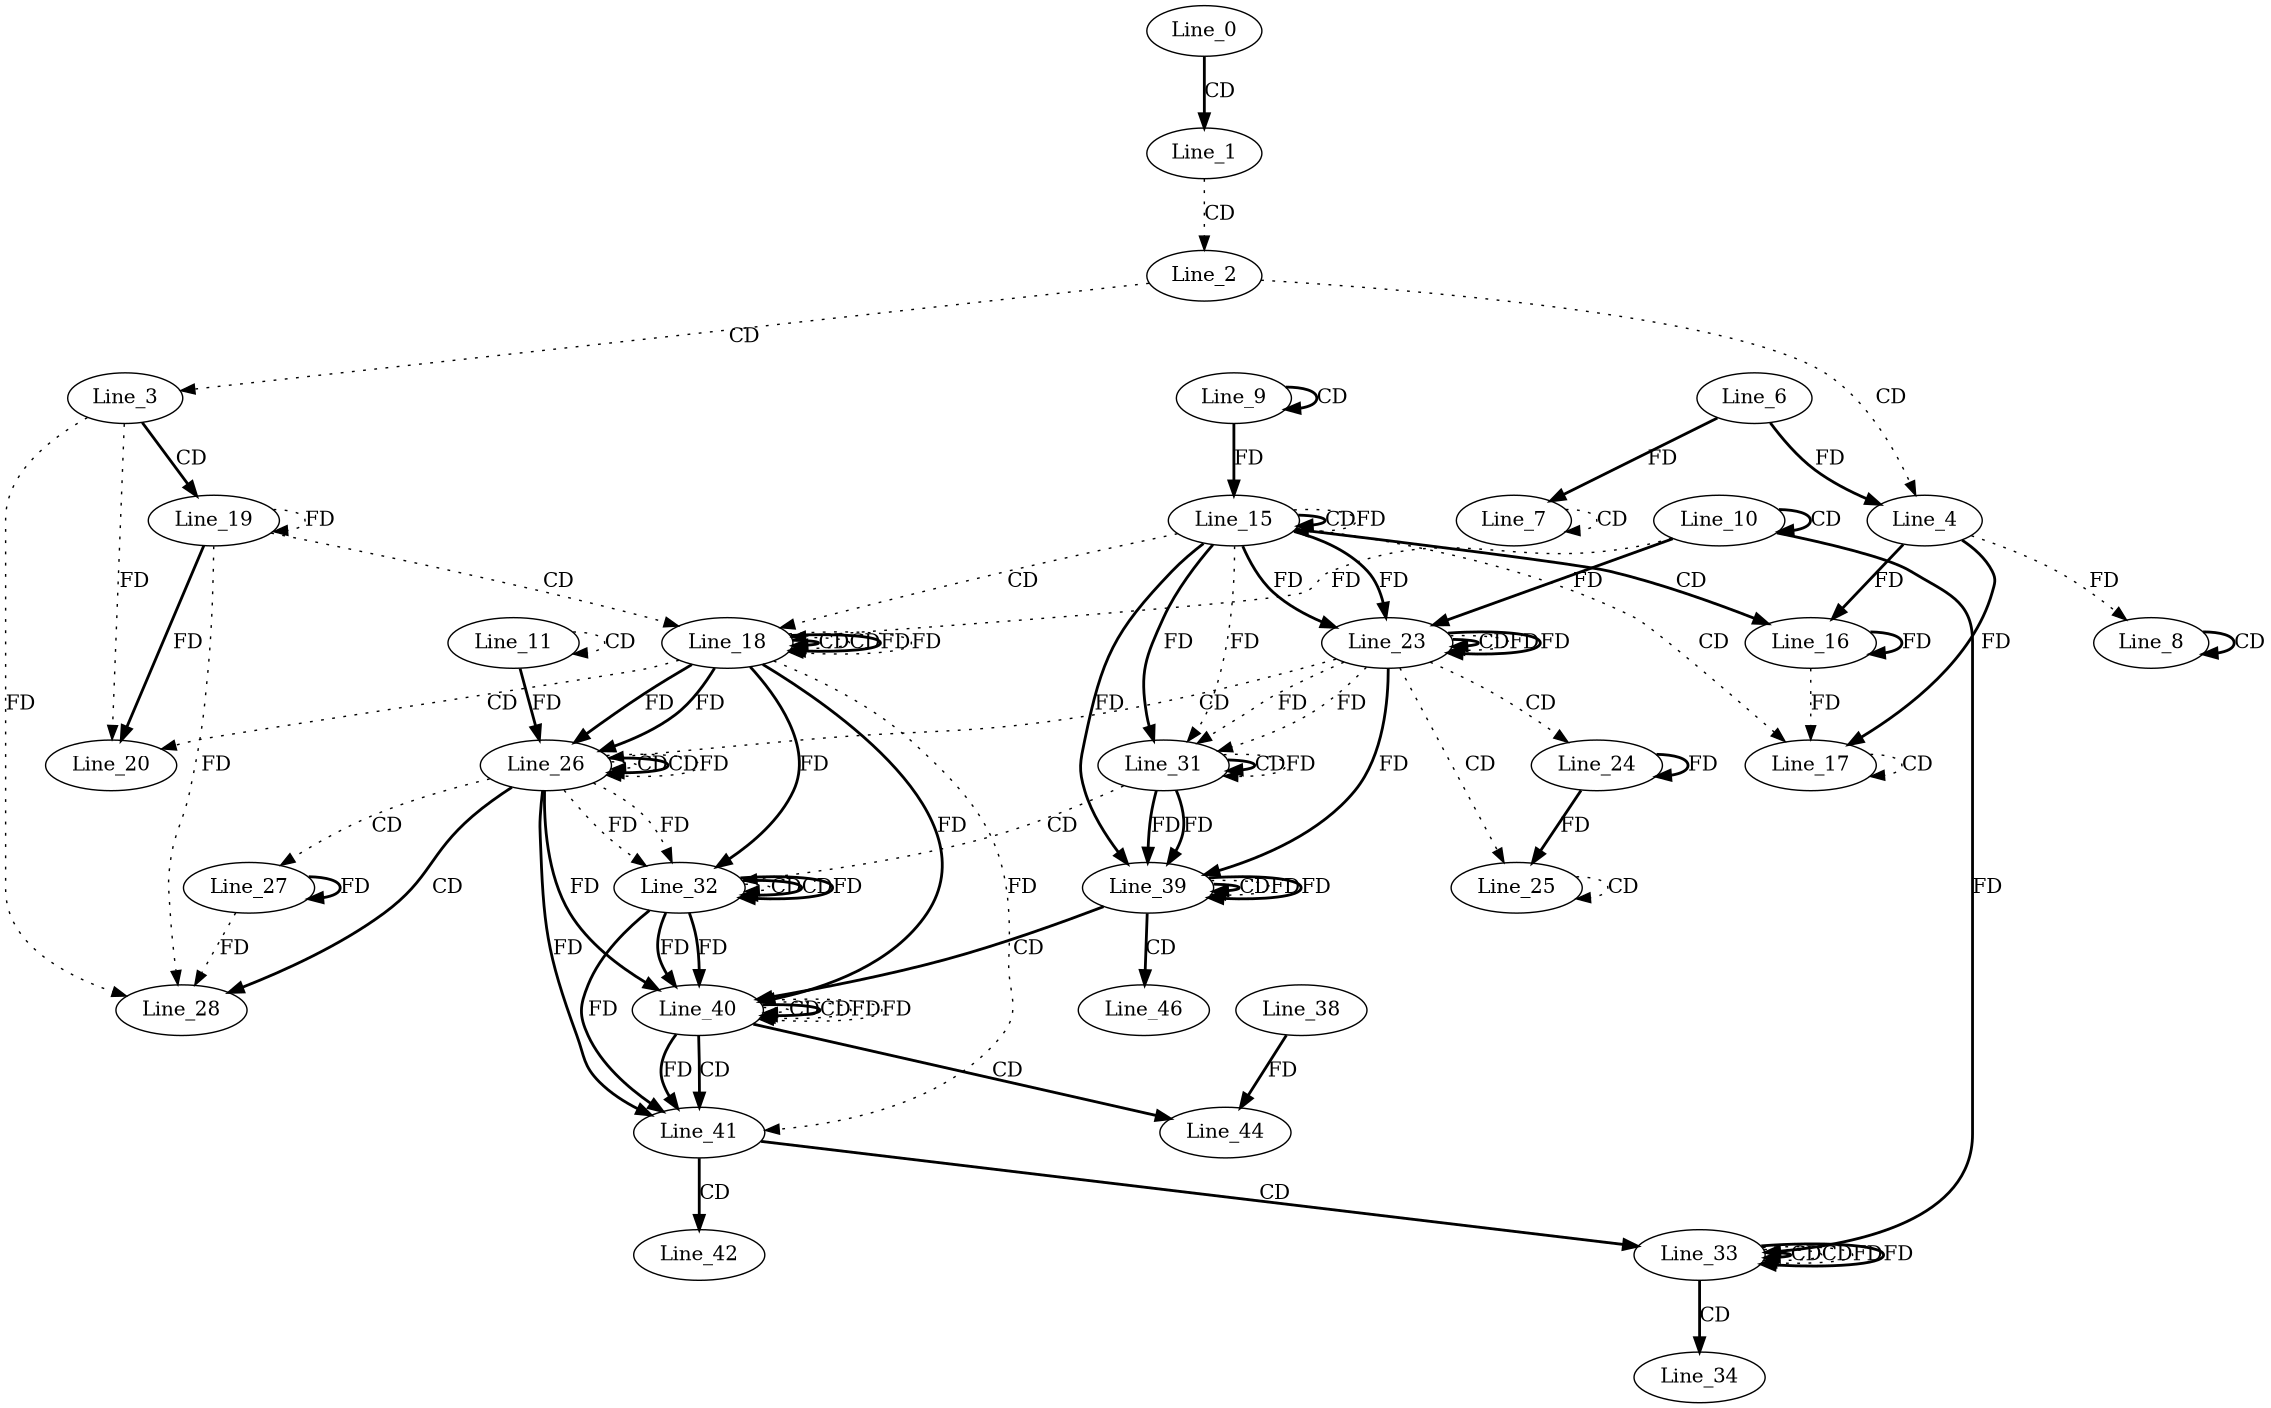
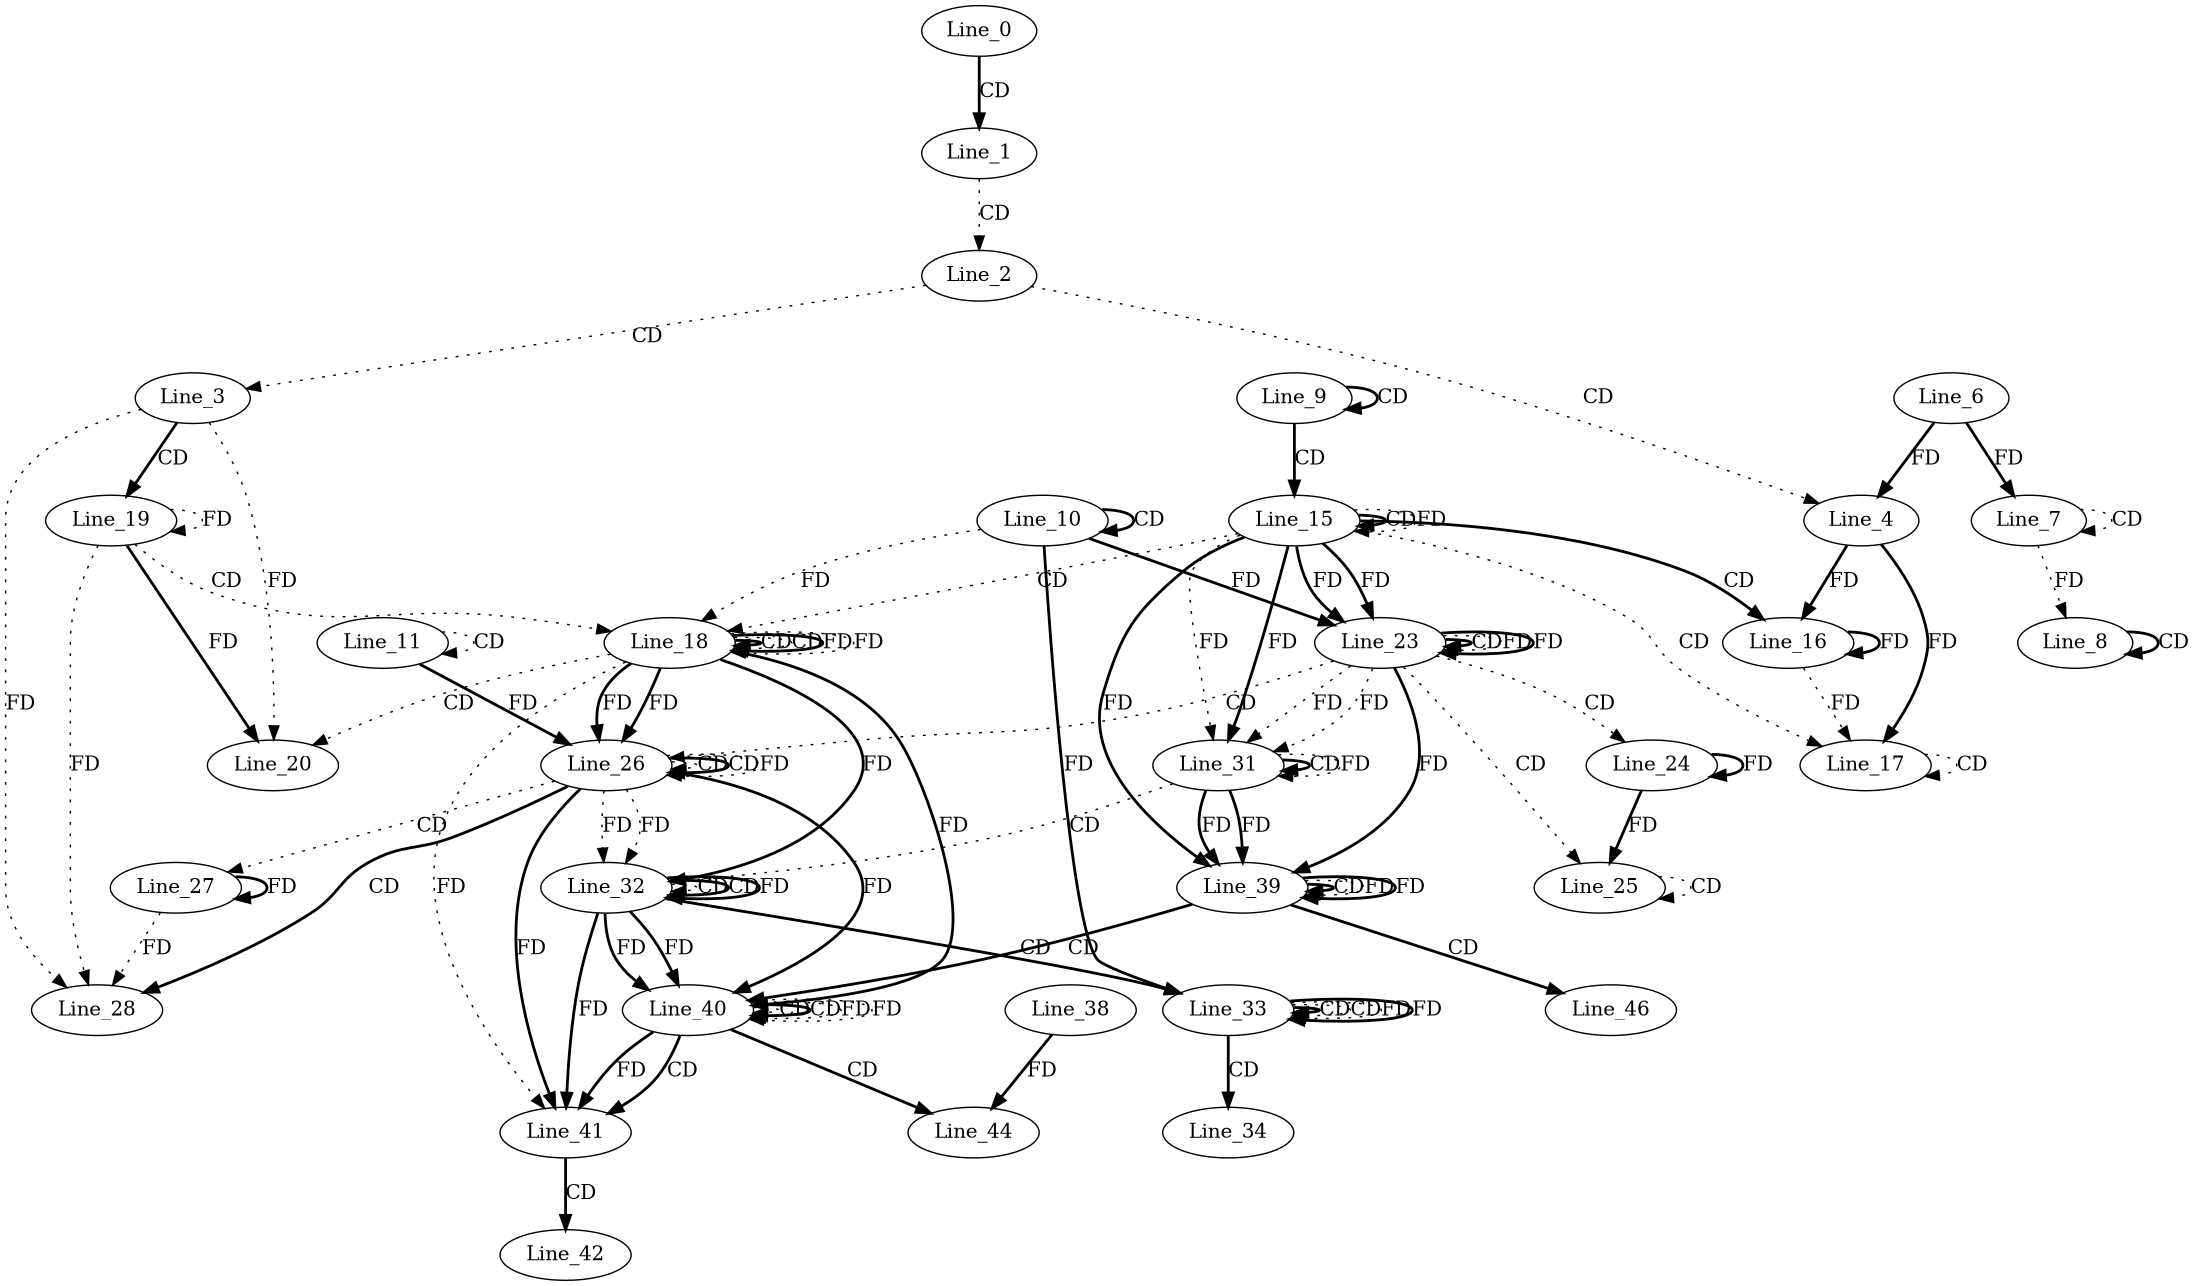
edge "Line_9" -> "Line_15": label "FD" -> "CD"
edge "Line_4" -> "Line_8": now "Line_7" -> "Line_8"
edge "Line_41" -> "Line_33": now "Line_32" -> "Line_33"
